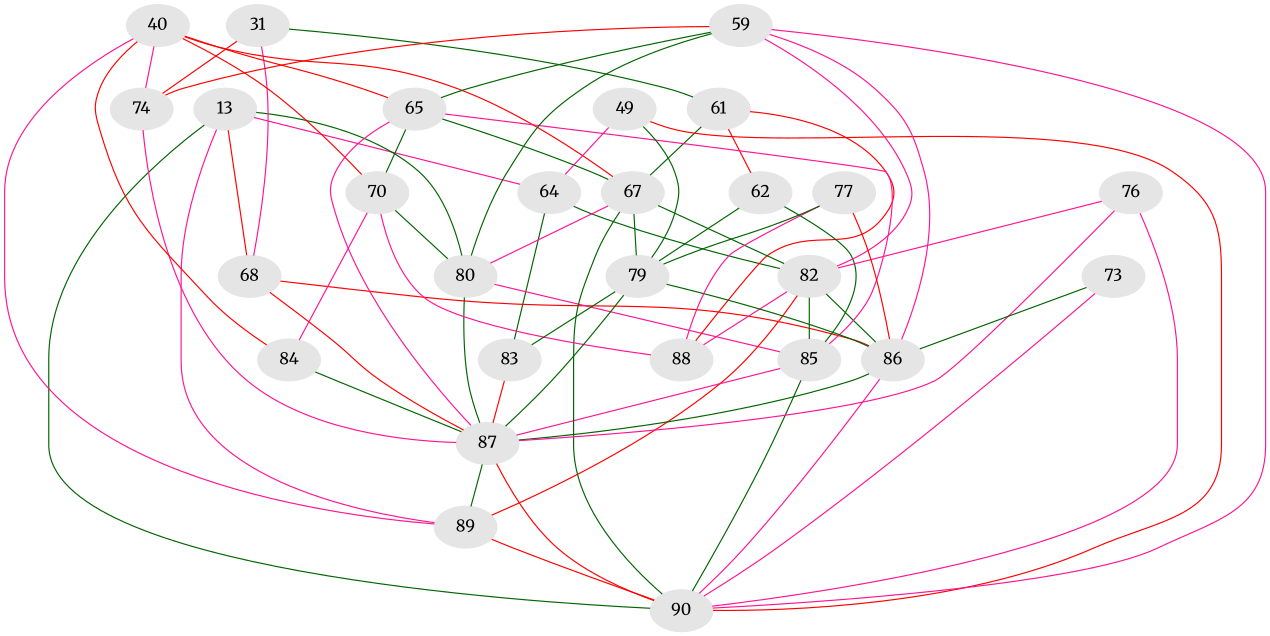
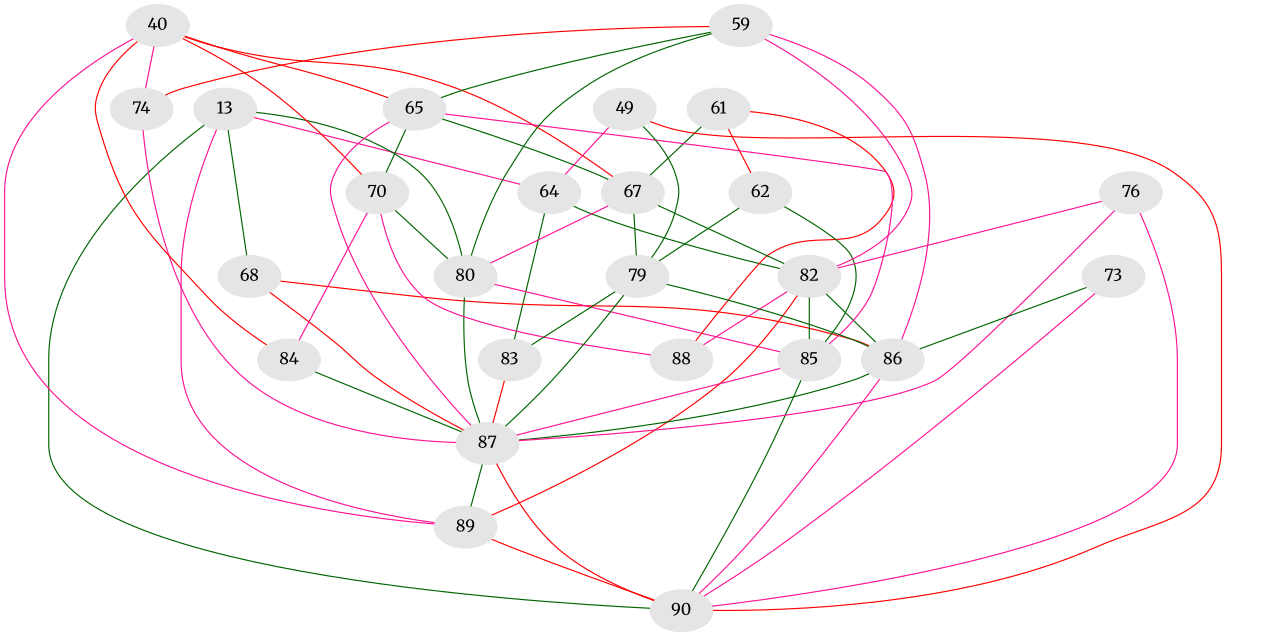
node "31": removed
edge "13" -- "68": color red -> darkgreen
node "77": removed
edge "59" -- "90": removed
edge "67" -- "90": removed
